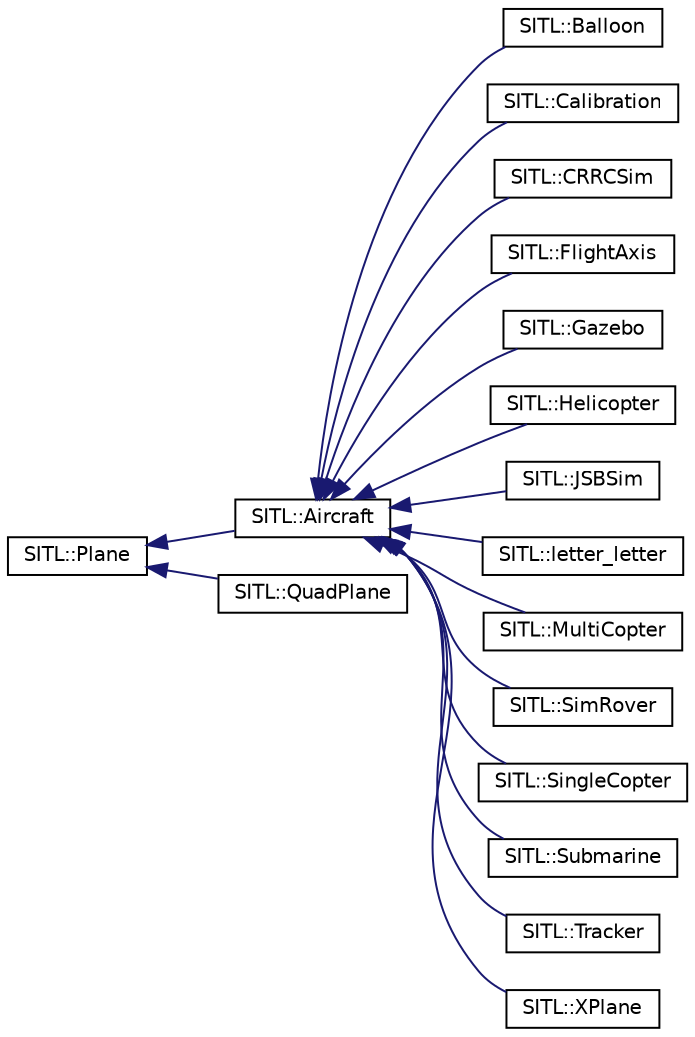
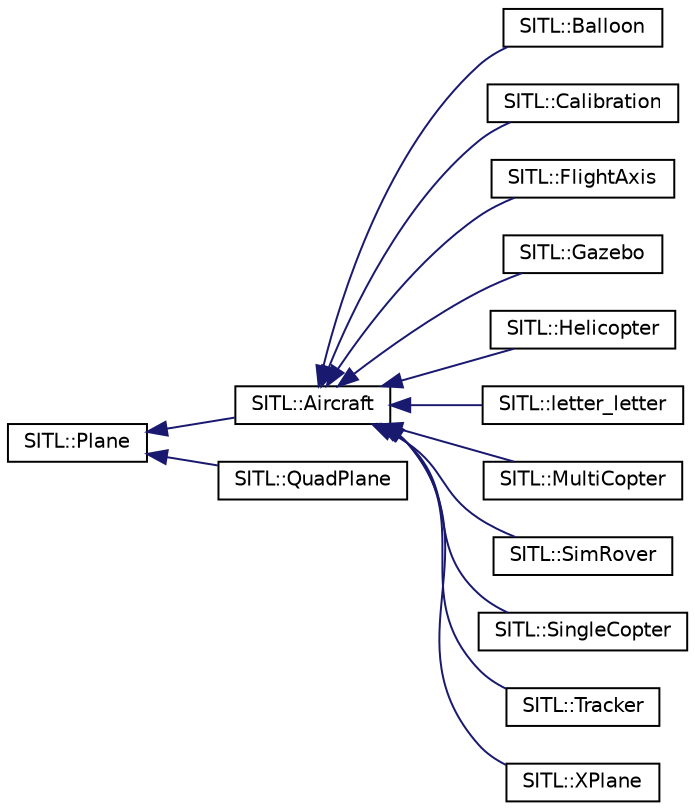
node "SITL::CRRCSim": removed
node "SITL::JSBSim": removed
node "SITL::Submarine": removed
